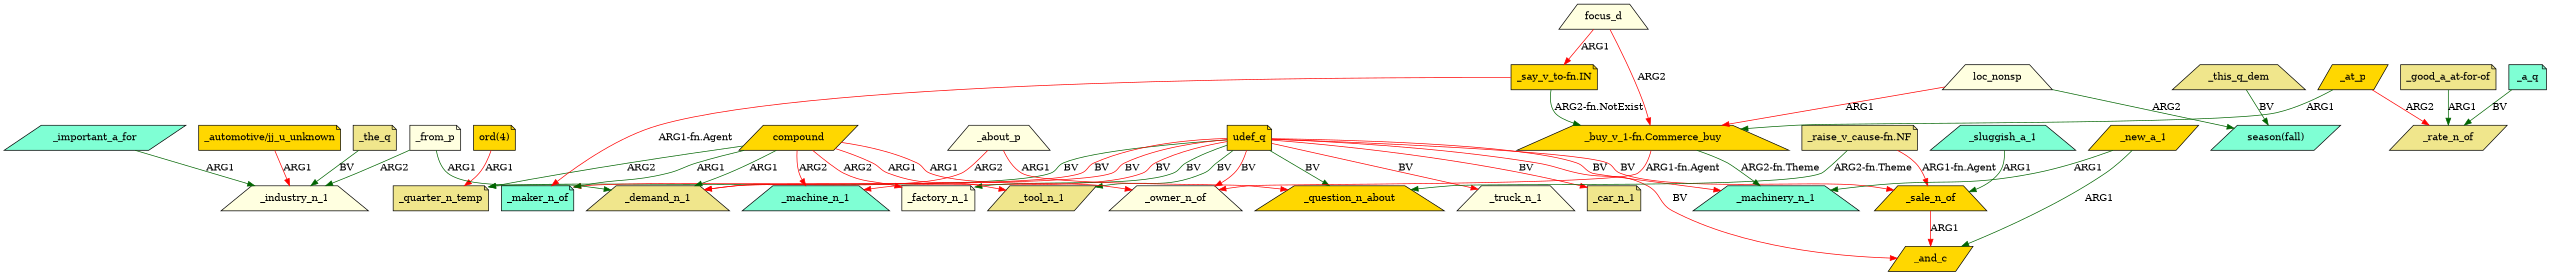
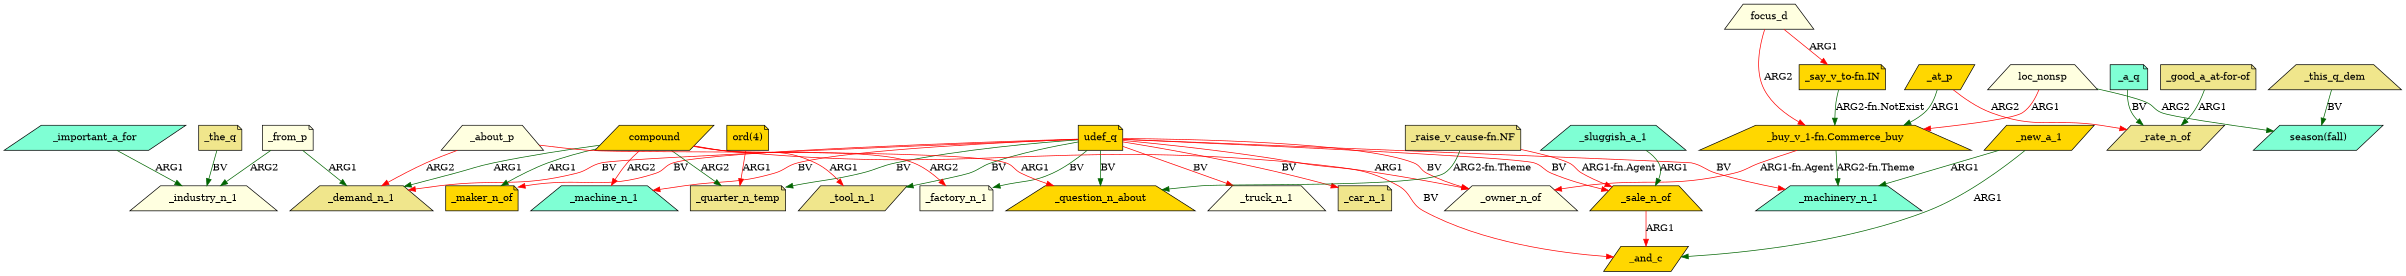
edge "_say_v_to-fn.IN" -> "_maker_n_of": removed, label "ARG1-fn.Agent"
node "_automotive/jj_u_unknown": removed
node "_maker_n_of": fillcolor aquamarine -> gold
